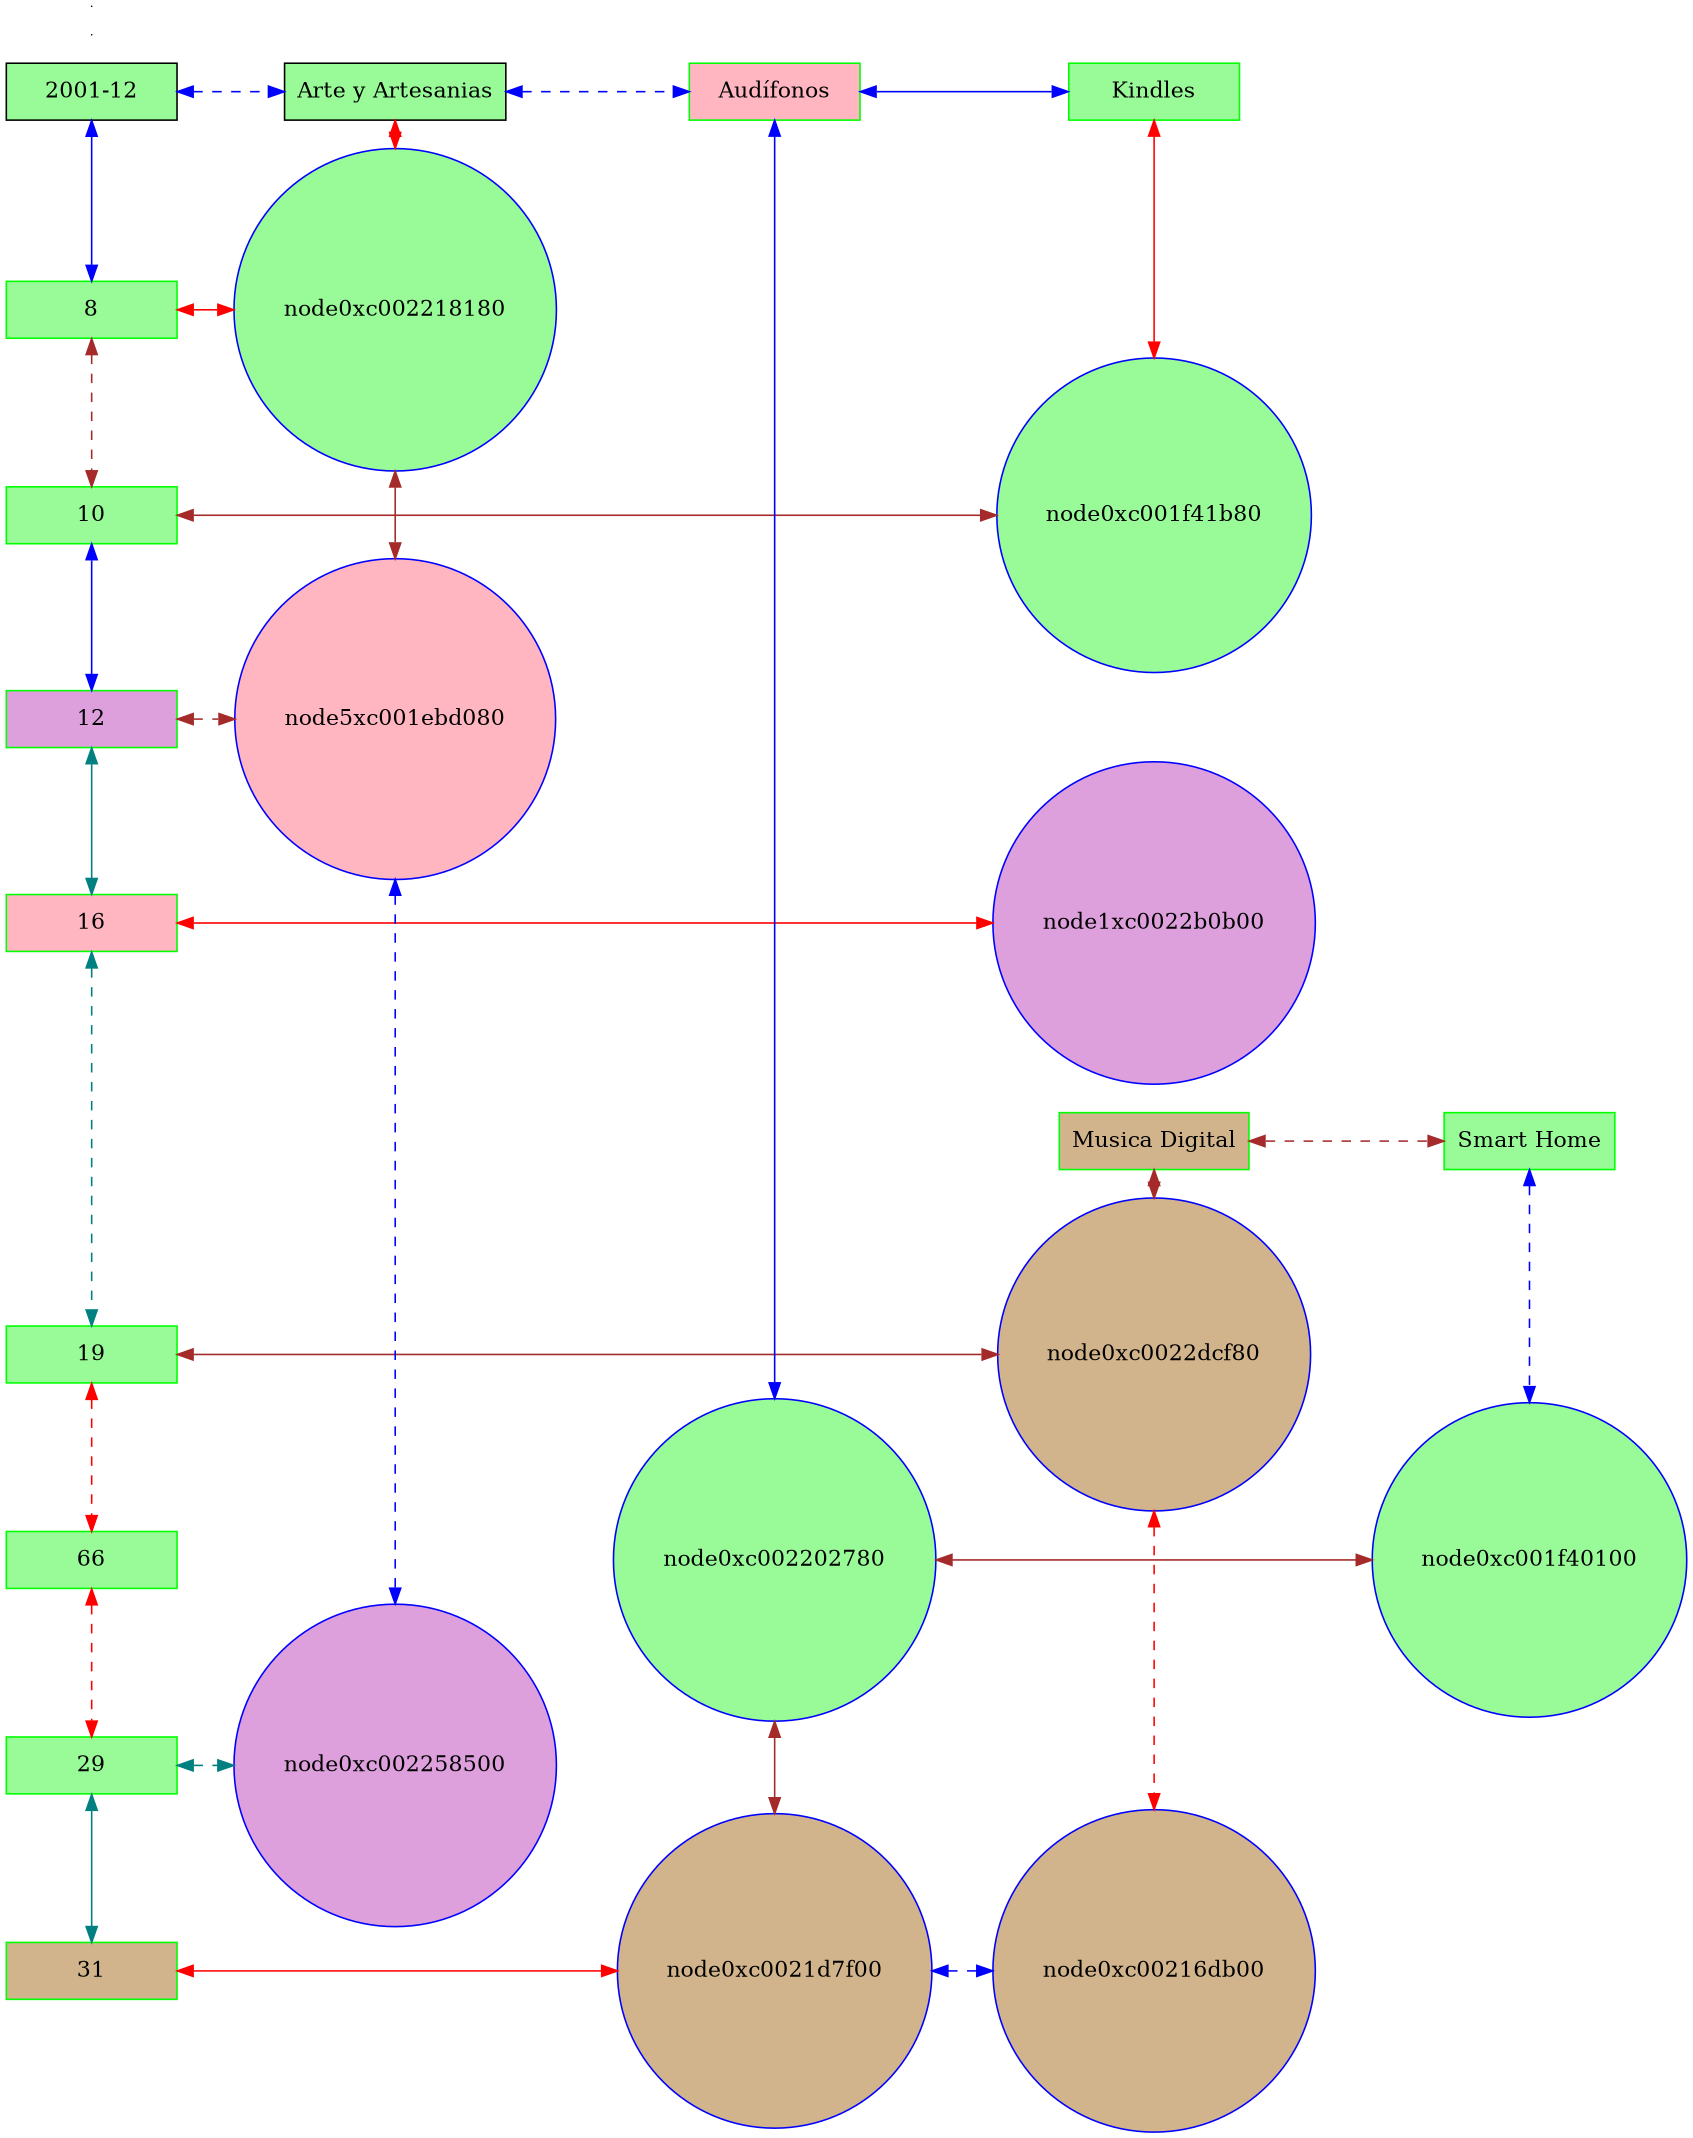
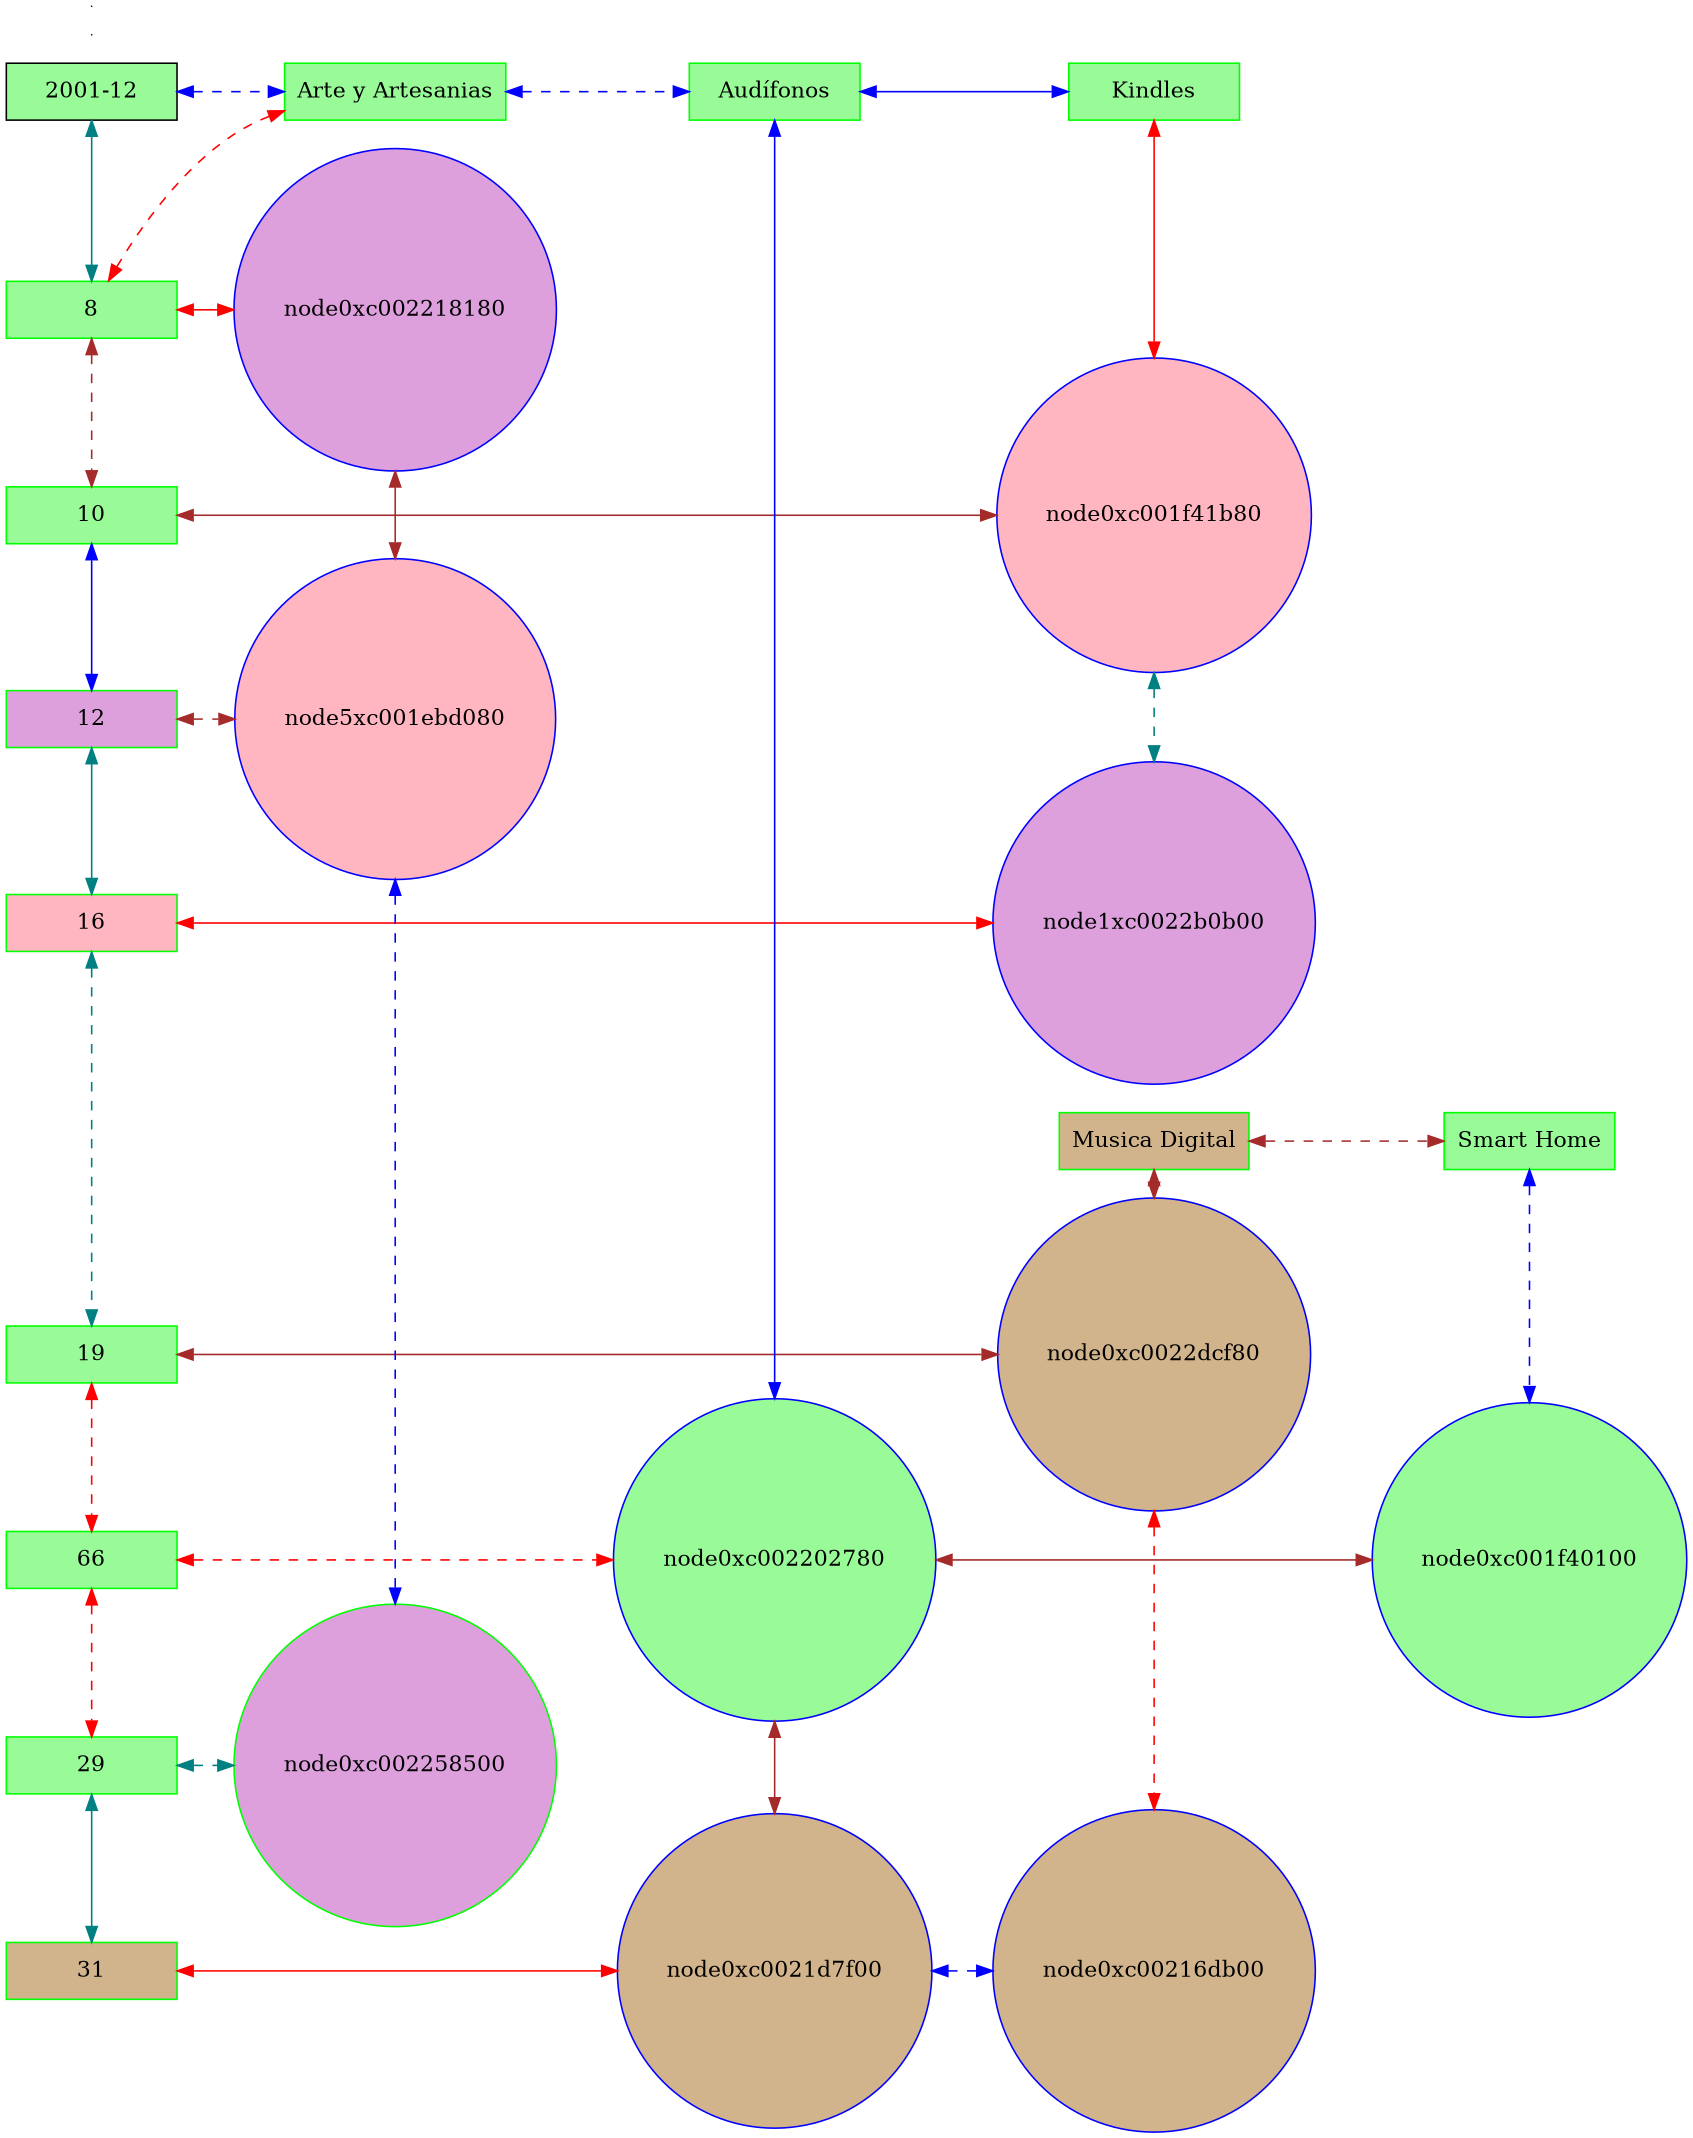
node "Arte y Artesanias": color black -> green
node "Audífonos": fillcolor lightpink -> palegreen
edge "Arte y Artesanias" -- "node0xc002218180": now "Arte y Artesanias" -- "8"
edge "2001-12" -- "8": color blue -> teal
node "node0xc002218180": fillcolor palegreen -> plum
node "node0xc001f41b80": fillcolor palegreen -> lightpink
edge "node0xc001f41b80" -- "node1xc0022b0b00": added
edge "66" -- "node0xc002202780": added
node "node0xc002258500": color blue -> green
